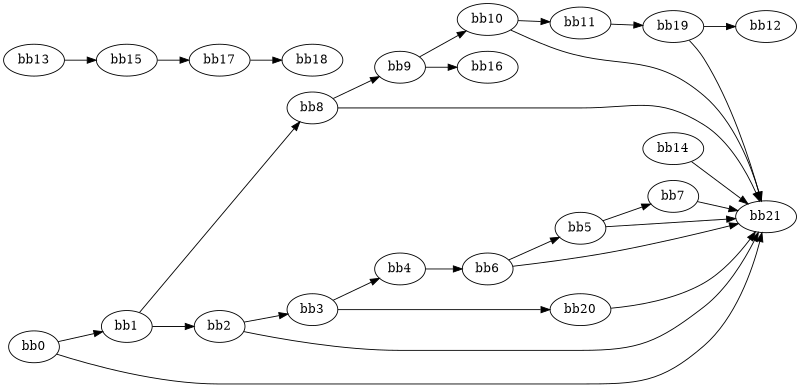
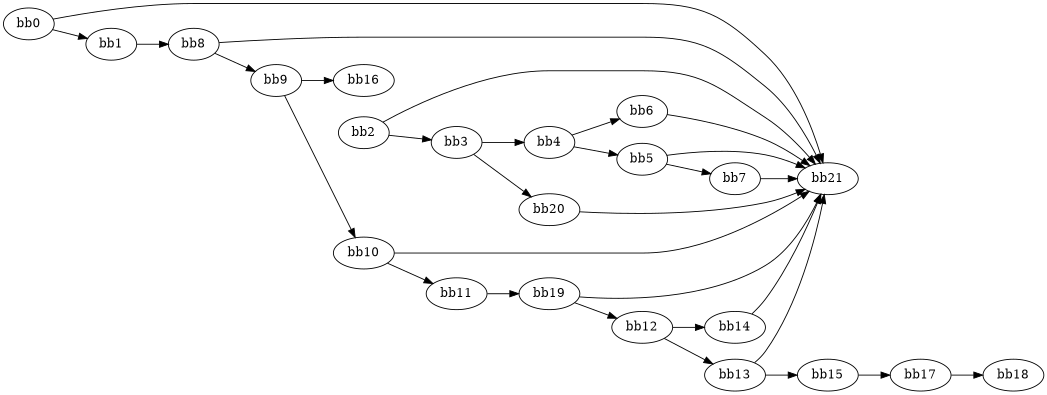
edge "bb6" -> "bb5": now "bb4" -> "bb5"
edge "bb13" -> "bb21": added
edge "bb1" -> "bb2": removed
edge "bb12" -> "bb14": added
edge "bb12" -> "bb13": added
